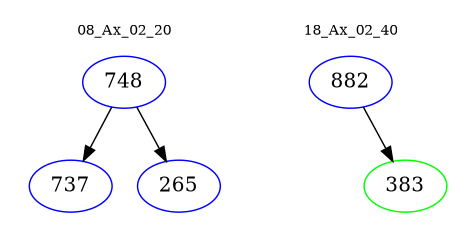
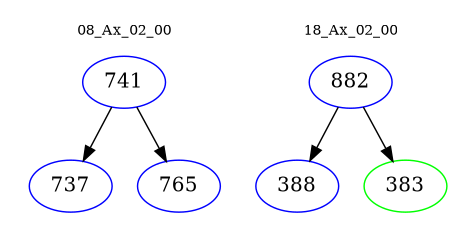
cluster "08_Ax_02_20": label "08_Ax_02_20" -> "08_Ax_02_00"
cluster "18_Ax_02_40": label "18_Ax_02_40" -> "18_Ax_02_00"
node "748": label "748" -> "741"
node "265": label "265" -> "765"
node "388": added
